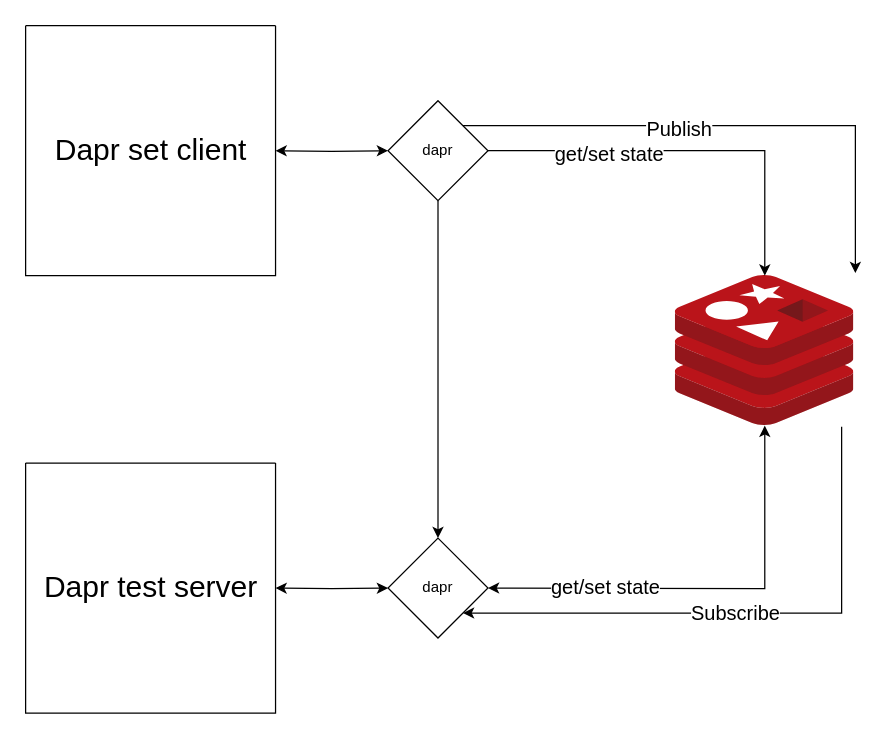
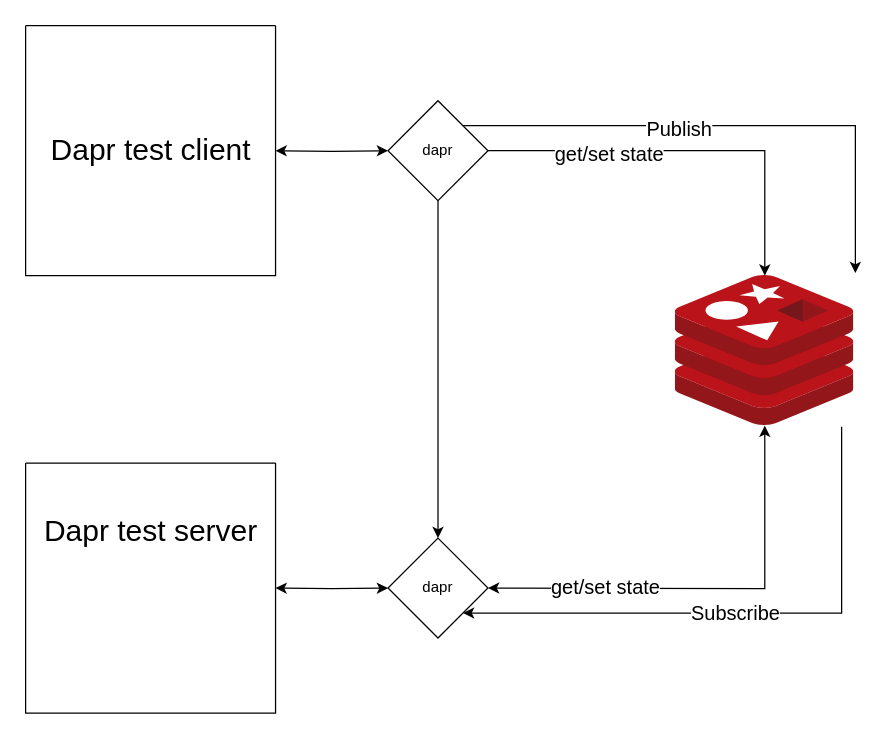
node "Dapr set client": label "Dapr set client" -> "Dapr test client"
node "Dapr test server": moved (151, 588) -> (151, 532)
